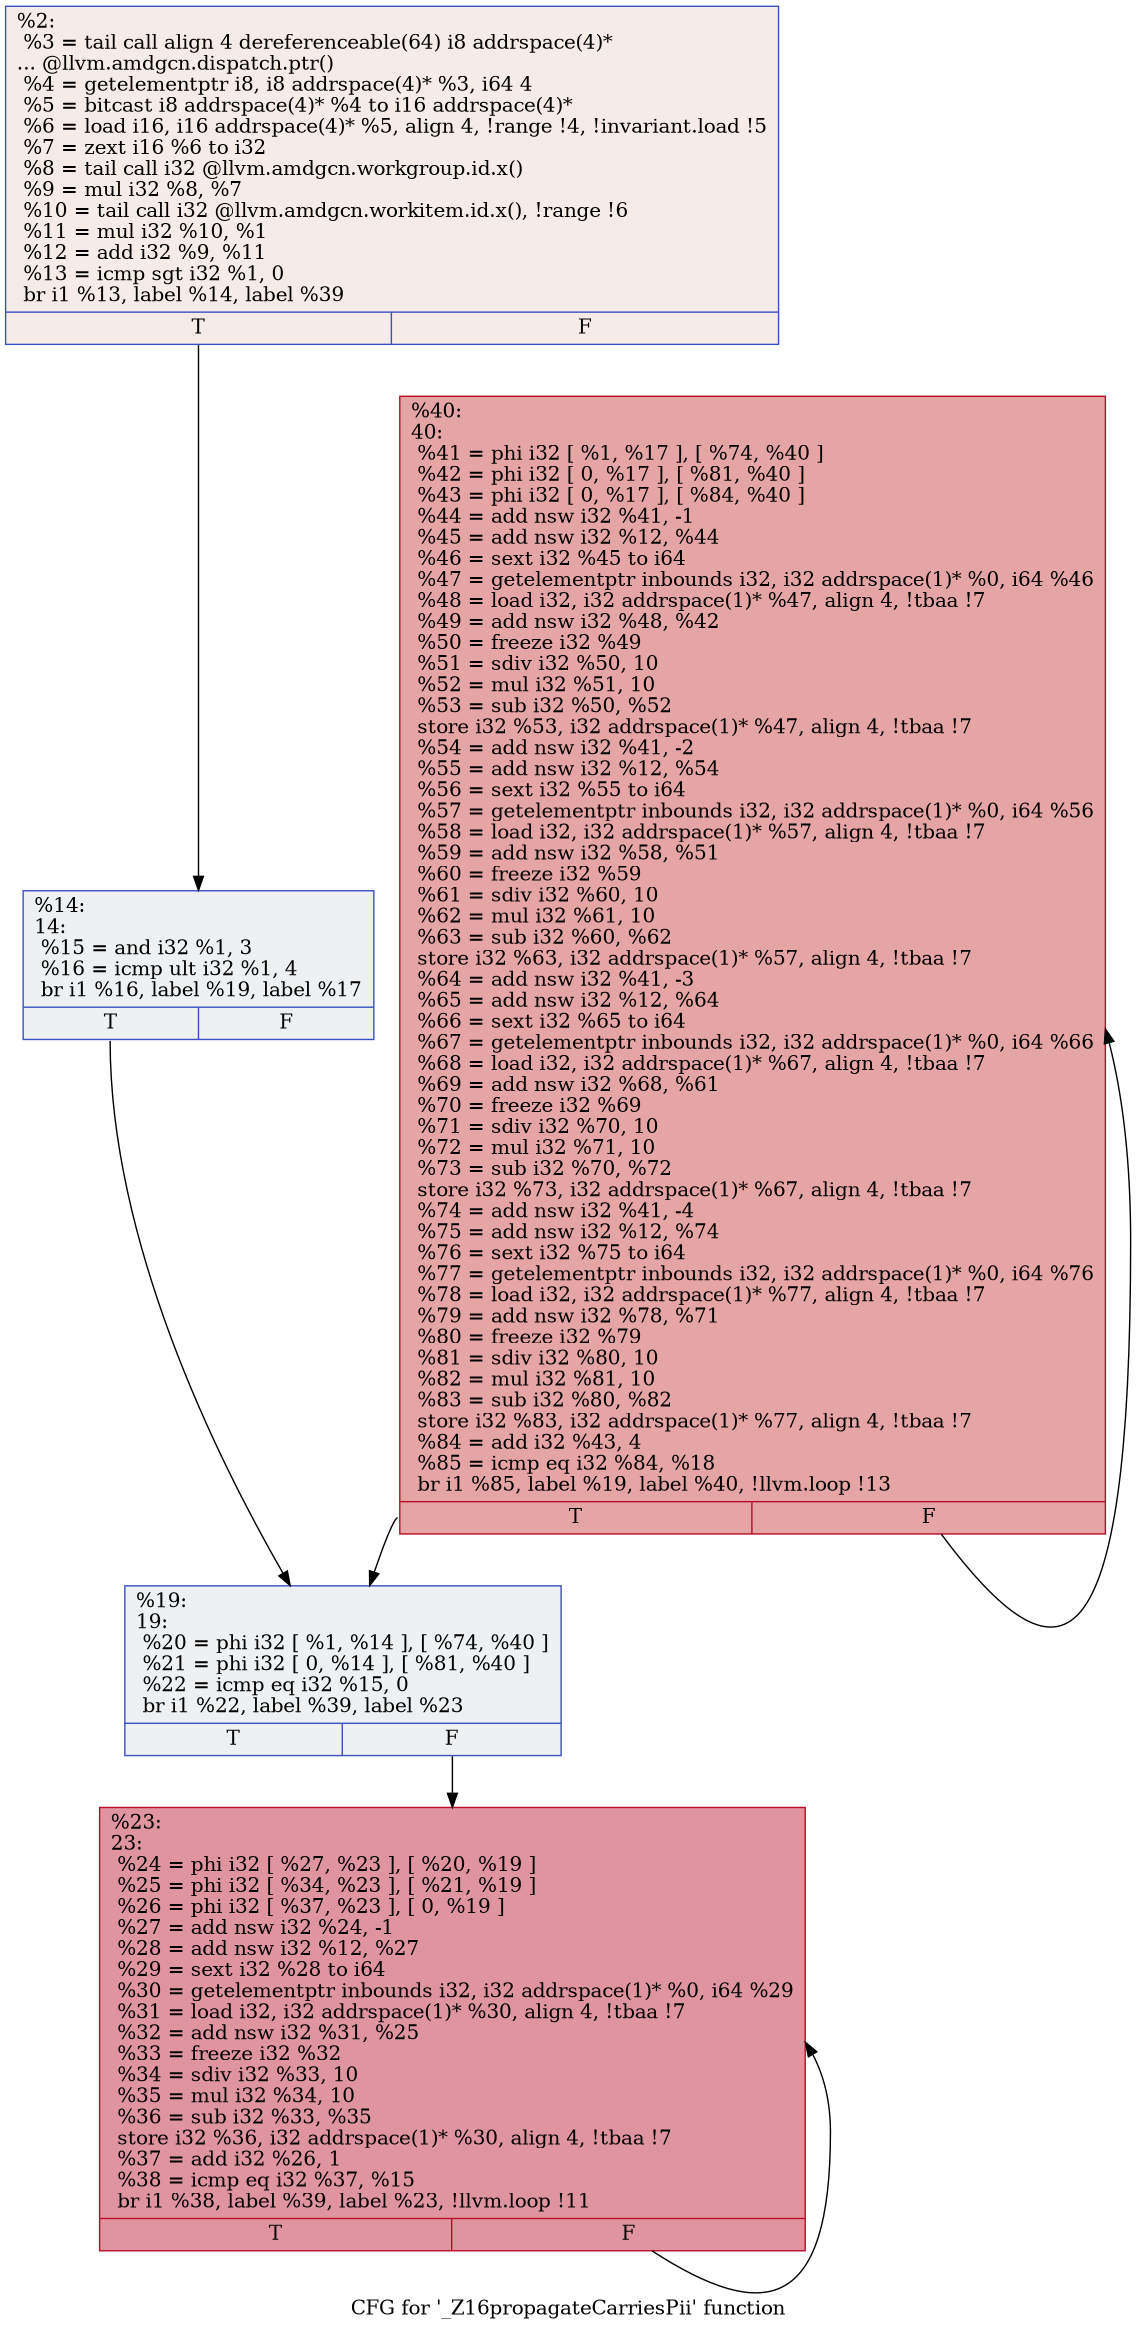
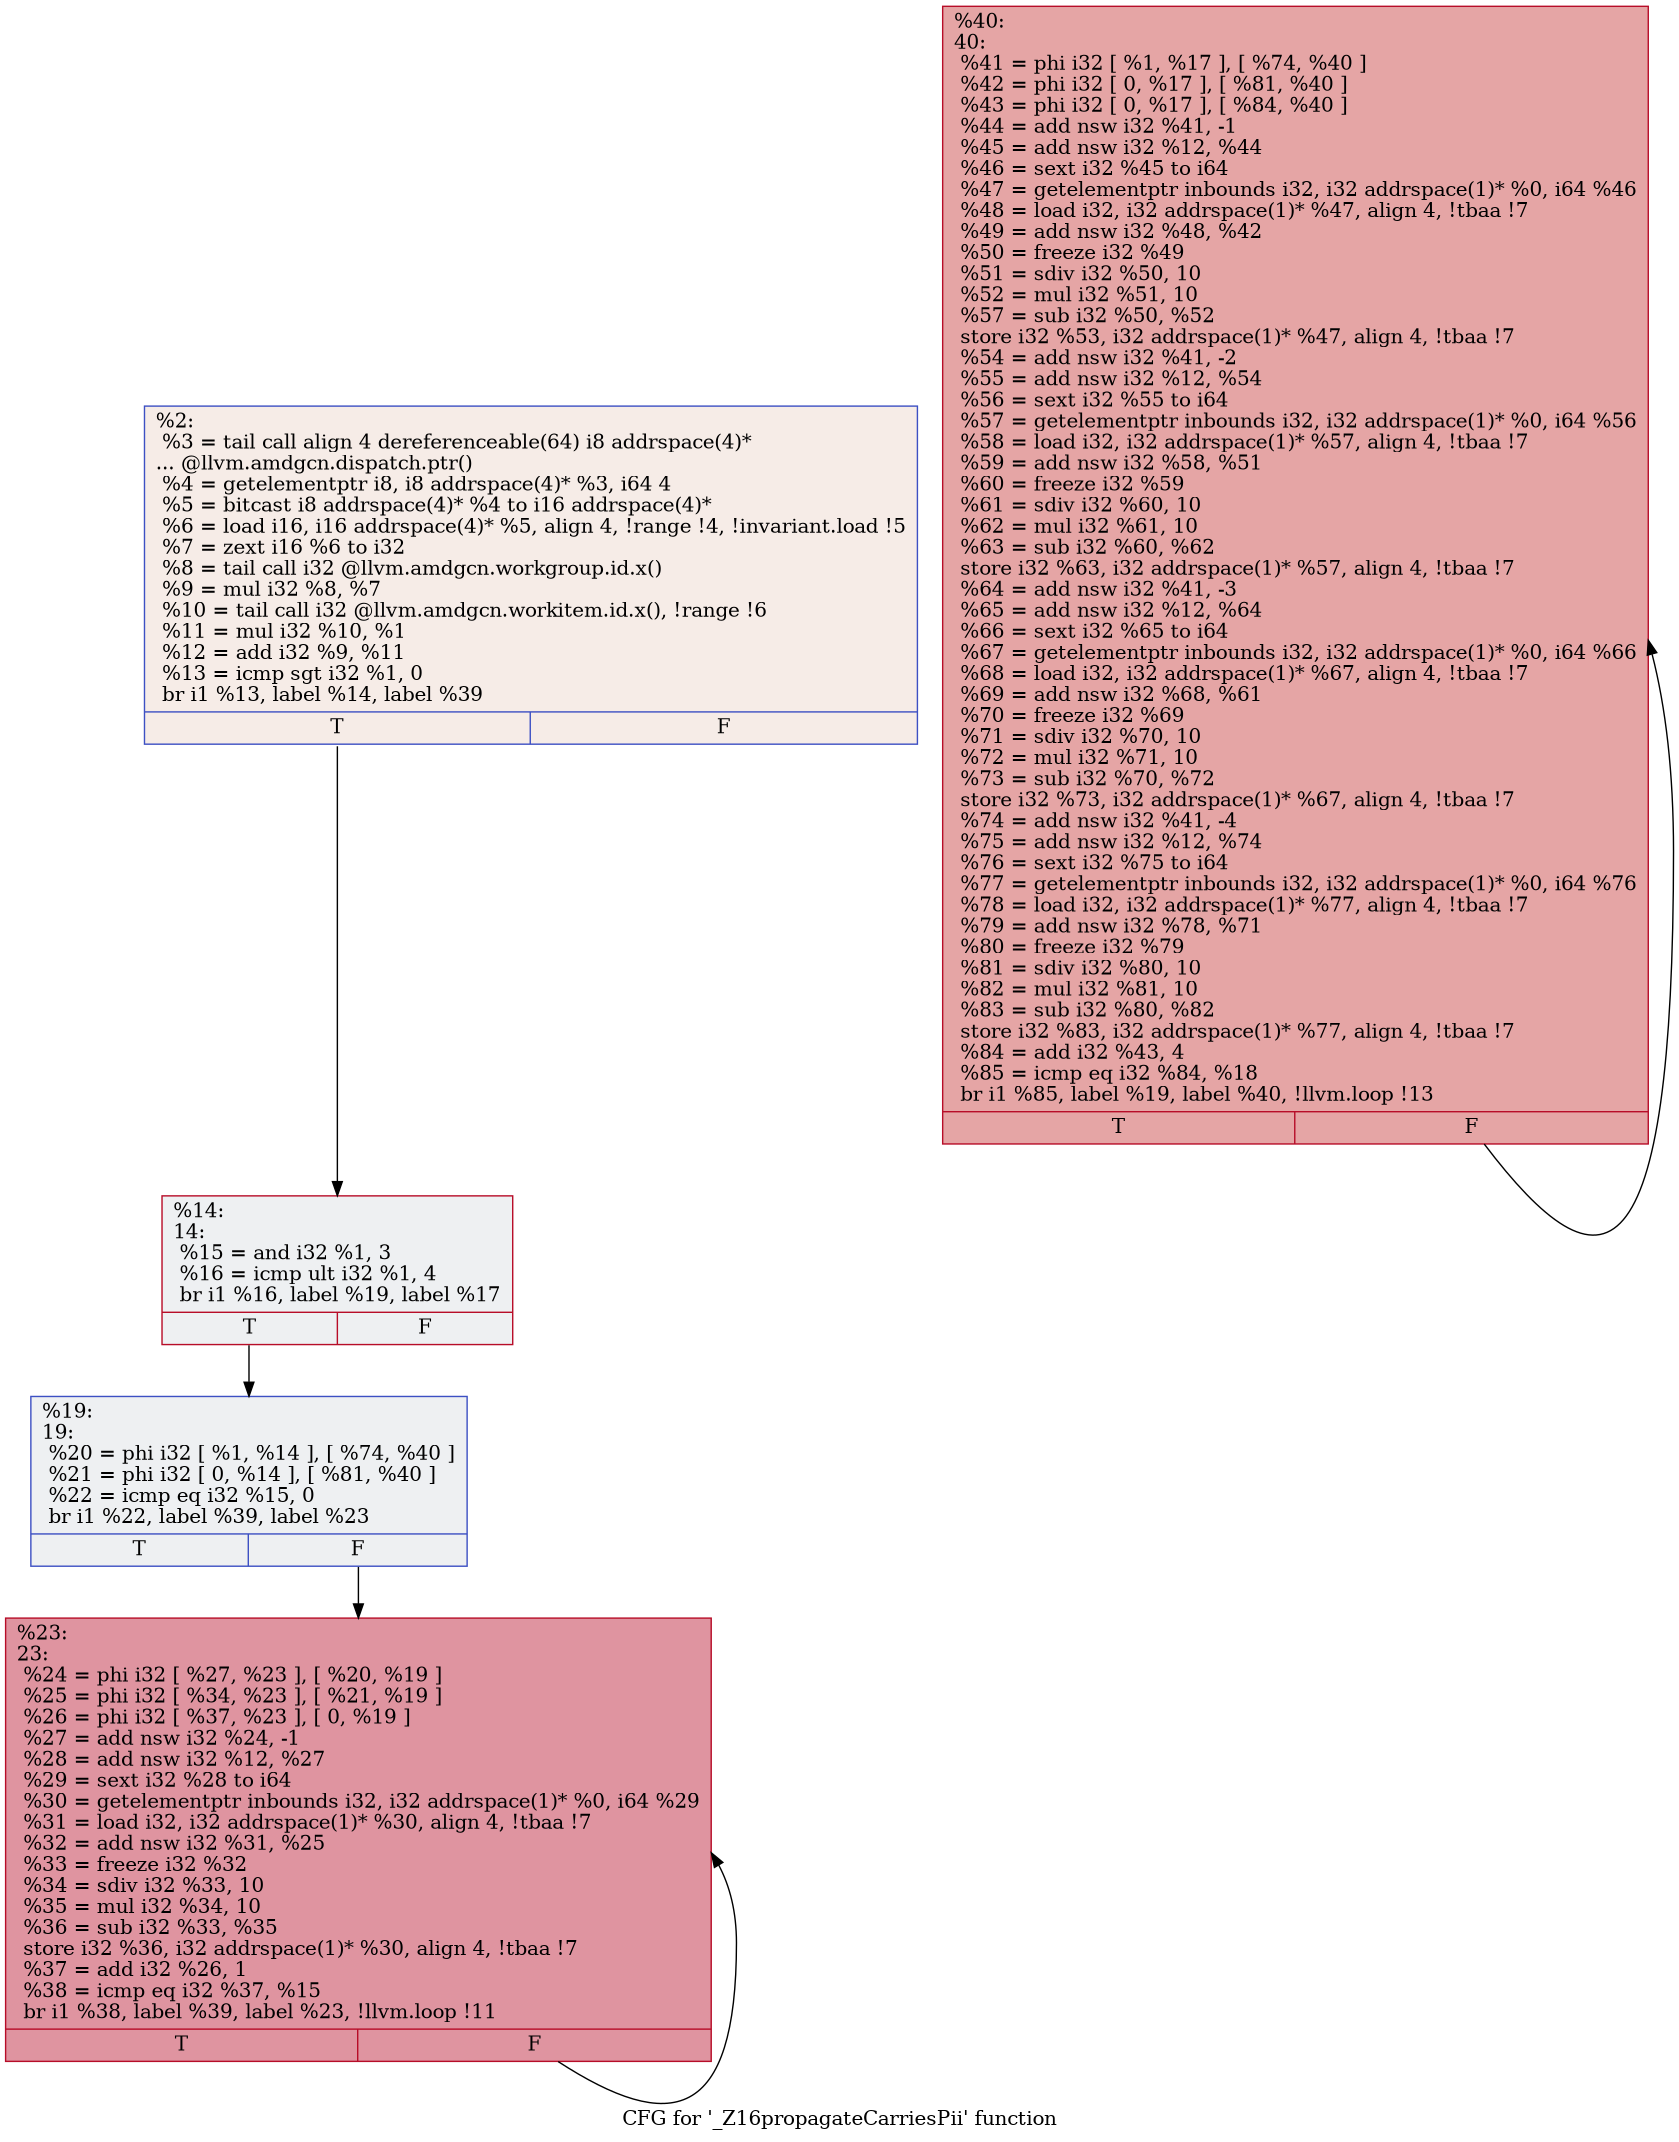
node "%40:": text "%53 = sub i32 %50, %52" -> "%57 = sub i32 %50, %52"
node "%14:": color #3d50c3ff -> #b70d28ff
edge "%40:" -> "%19:": removed
